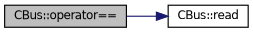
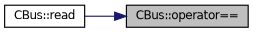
edge "CBus::operator==" -> "CBus::read": reversed
